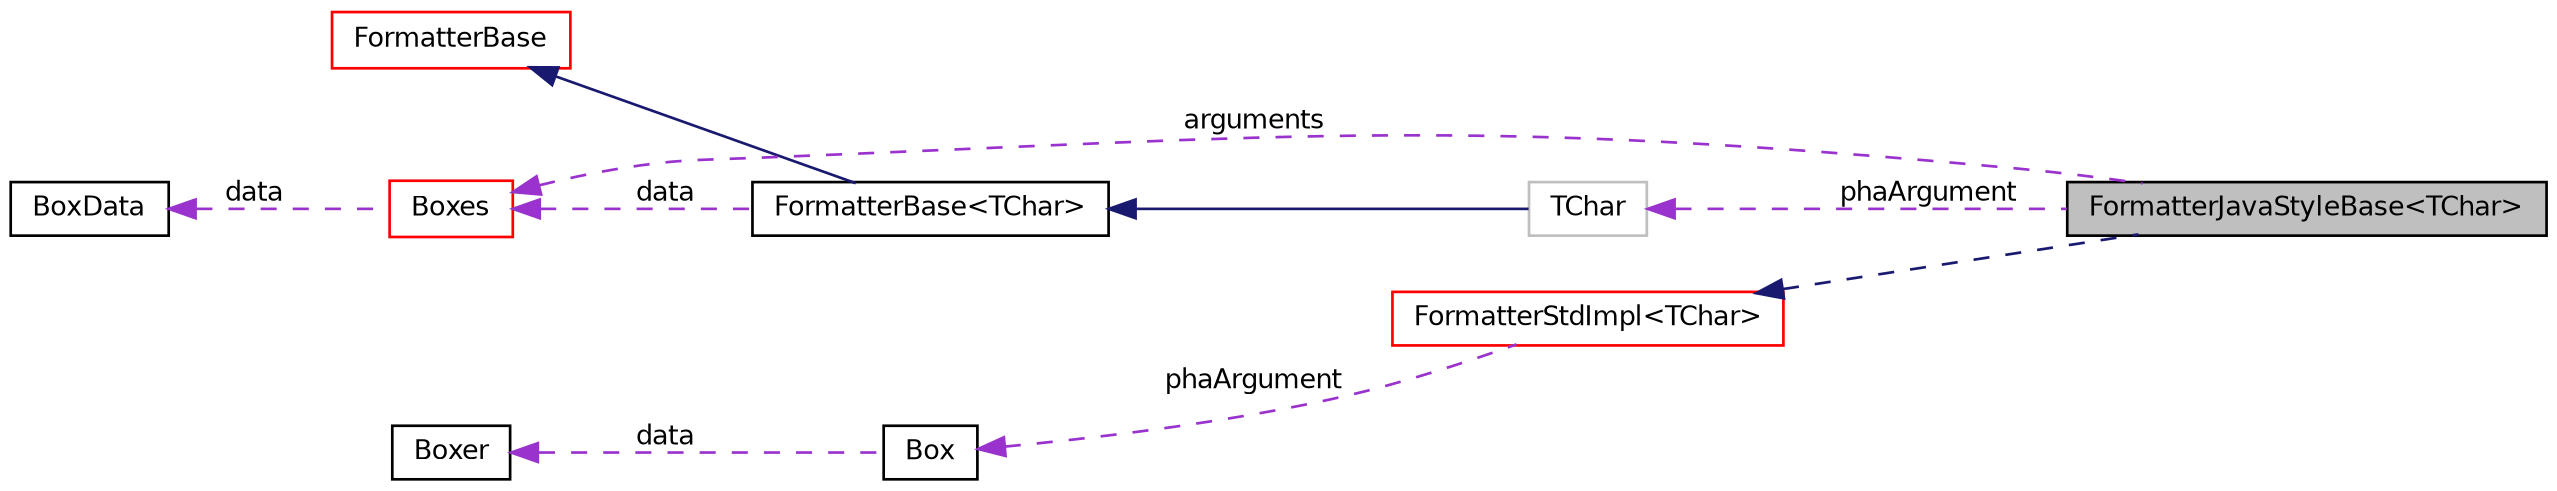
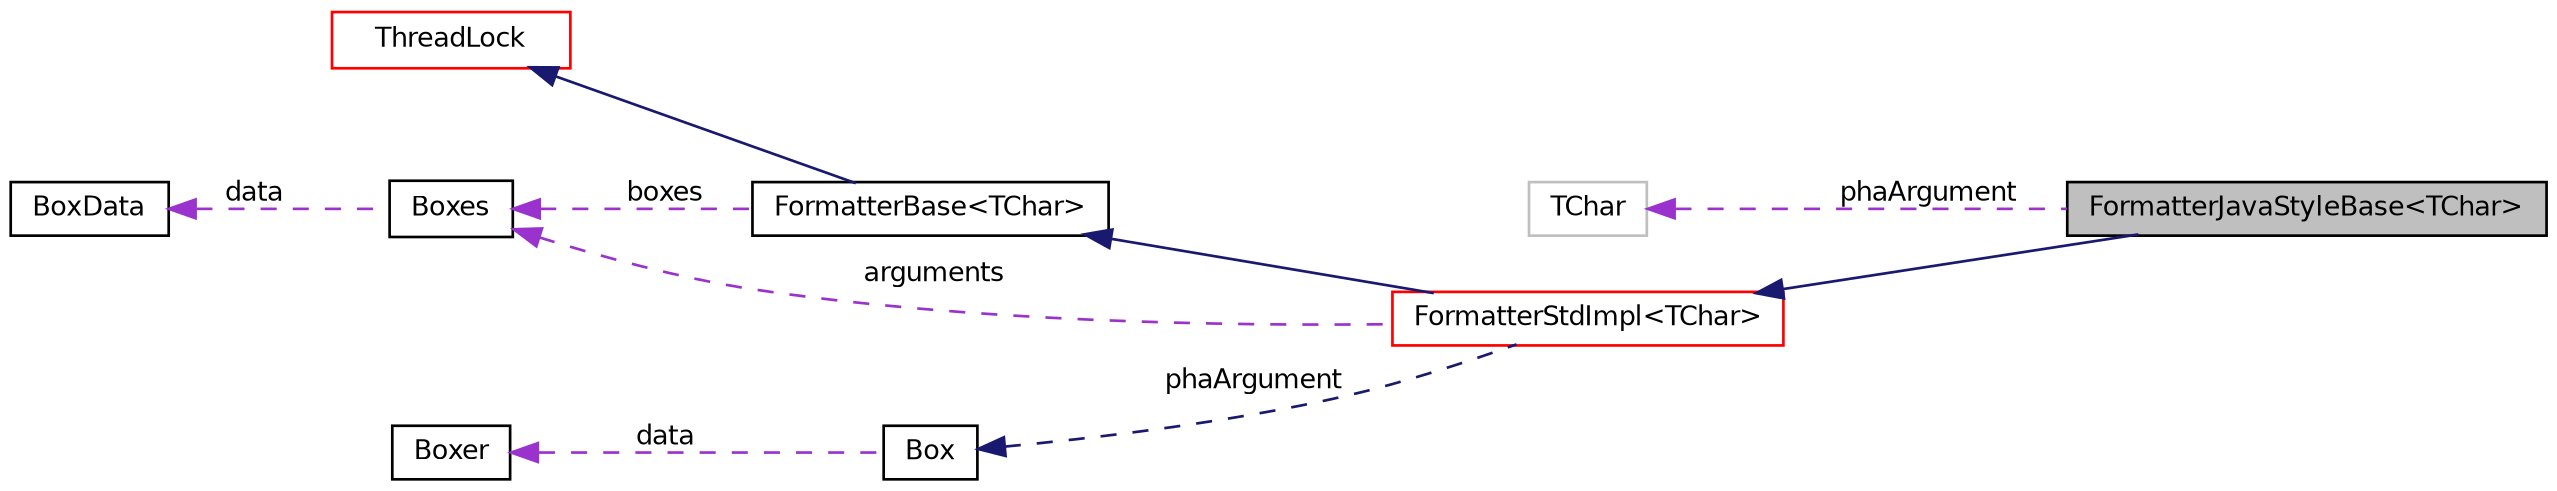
node "FormatterBase": label "FormatterBase" -> "ThreadLock"
edge "FormatterJavaStyleBase<TChar>" -> "Boxes": now "FormatterStdImpl<TChar>" -> "Boxes"
edge "FormatterBase<TChar>" -> "Boxes": label " data" -> " boxes"
node "Boxes": color red -> black
edge "TChar" -> "FormatterBase<TChar>": now "FormatterStdImpl<TChar>" -> "FormatterBase<TChar>"
edge "FormatterJavaStyleBase<TChar>" -> "FormatterStdImpl<TChar>": style dashed -> solid
edge "FormatterStdImpl<TChar>" -> "Box": color darkorchid3 -> midnightblue
